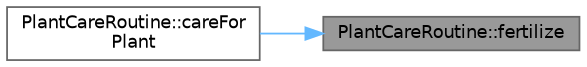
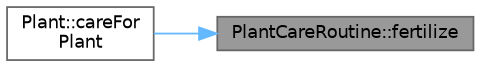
node "PlantCareRoutine::careFor Plant": label "PlantCareRoutine::careFor Plant" -> "Plant::careFor Plant"
